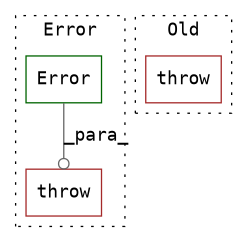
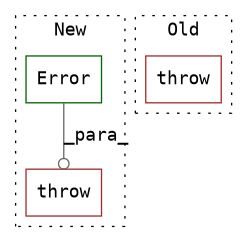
cluster "Error": label "Error" -> "New"
